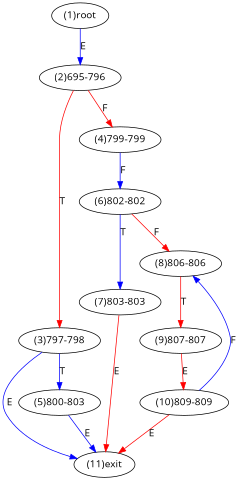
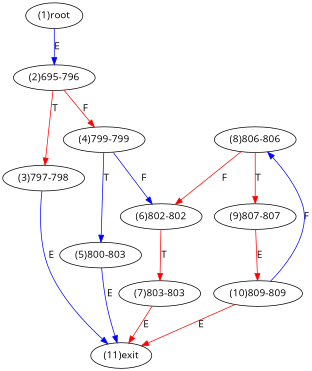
edge "(6)802-802" -> "(8)806-806": reversed
edge "(6)802-802" -> "(7)803-803": color blue -> red
edge "(3)797-798" -> "(5)800-803": now "(4)799-799" -> "(5)800-803"
